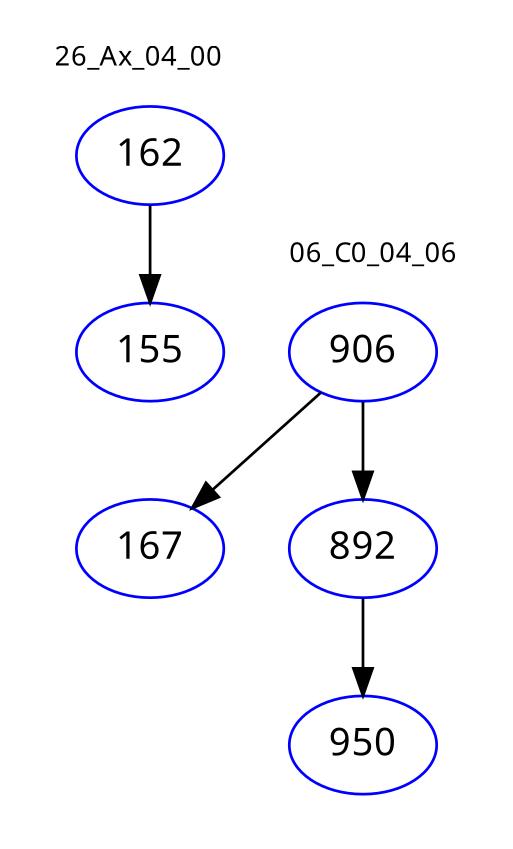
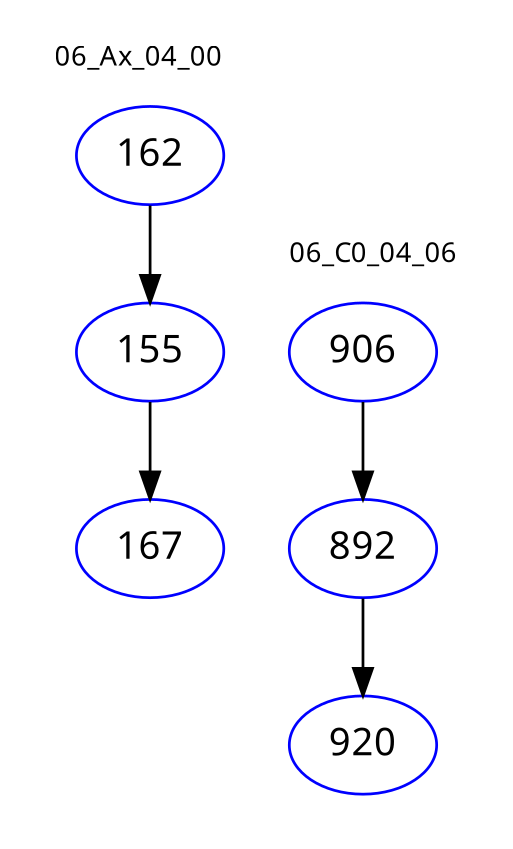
cluster "26_Ax_04_00": label "26_Ax_04_00" -> "06_Ax_04_00"
edge "906" -> "167": now "155" -> "167"
node "950": label "950" -> "920"
